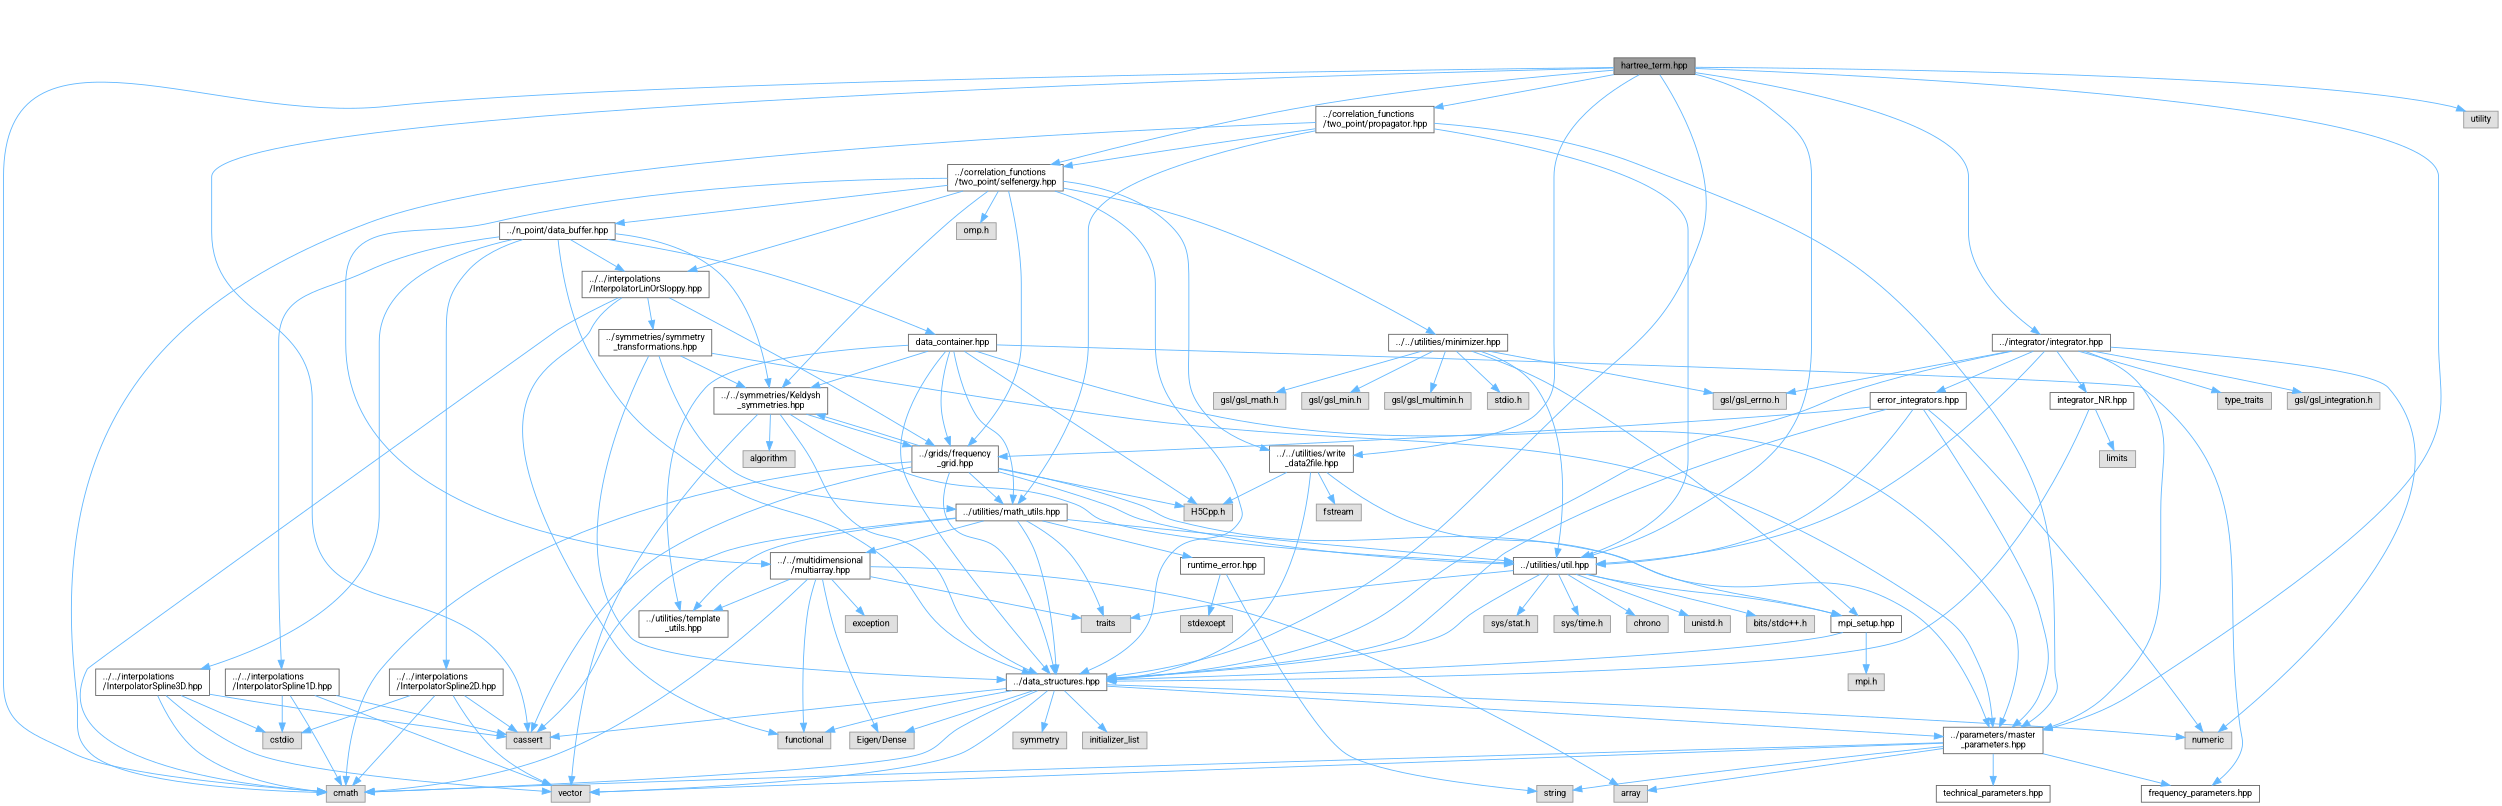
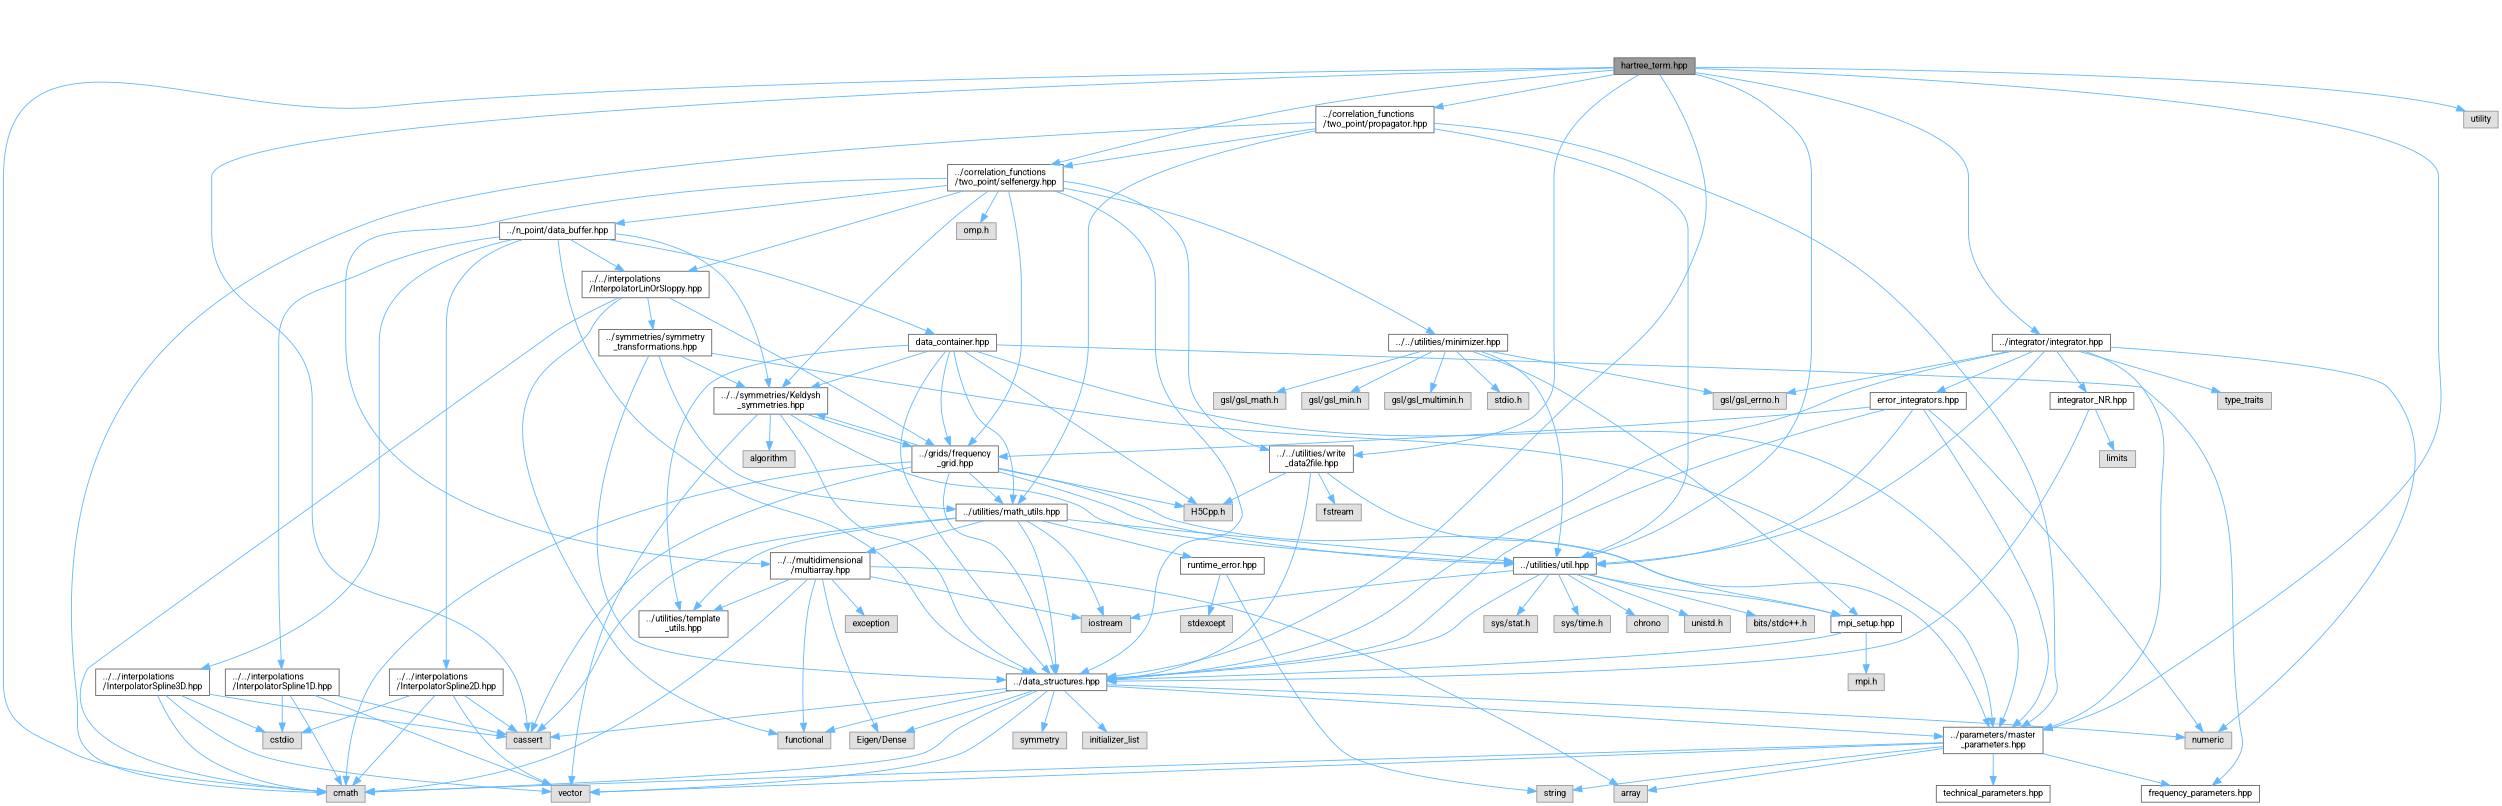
node "gsl/gsl_integration.h": removed
node "traits": label "traits" -> "iostream"
